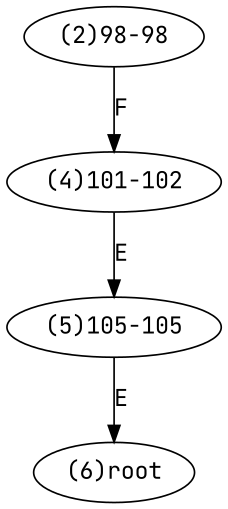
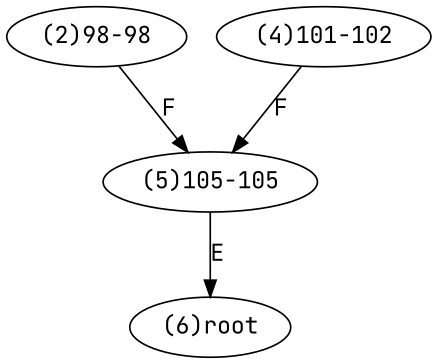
edge "(2)98-98" -> "(4)101-102": now "(2)98-98" -> "(5)105-105"
edge "(4)101-102" -> "(5)105-105": label "E" -> "F"
